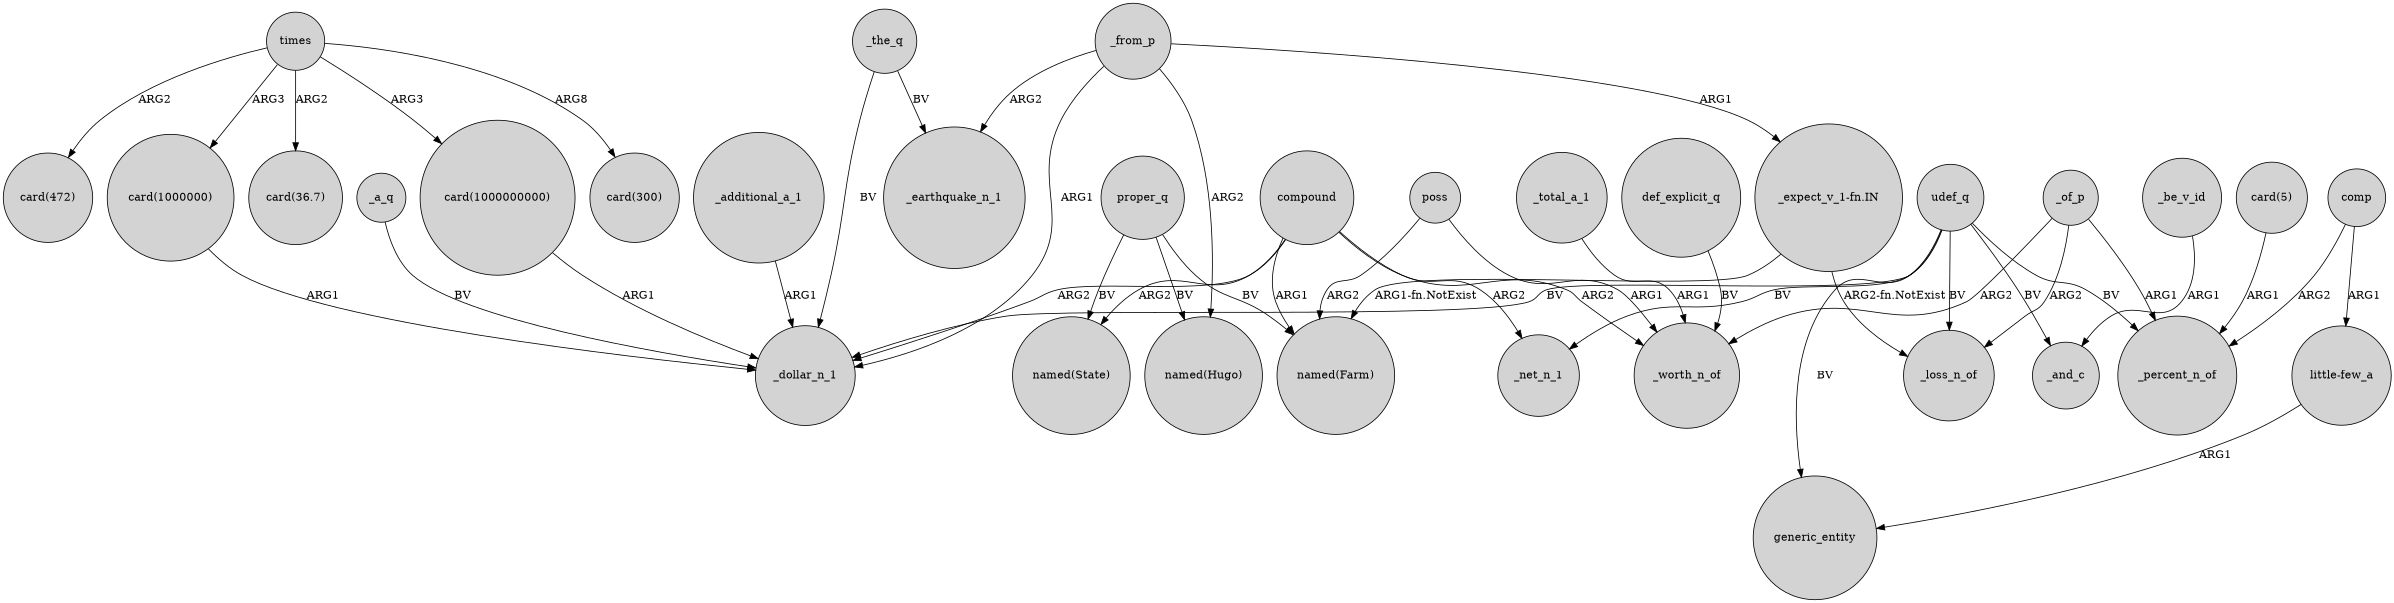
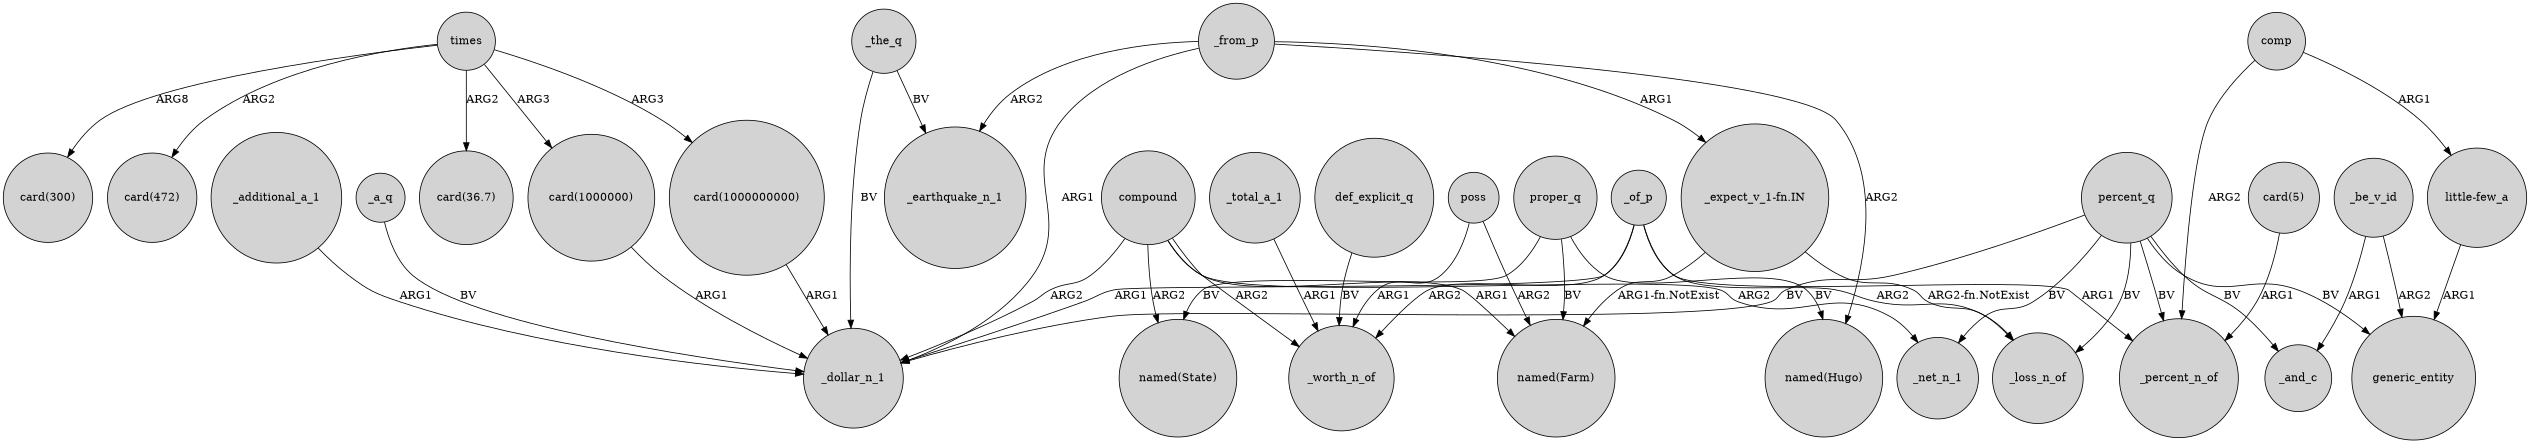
node "udef_q": label "udef_q" -> "percent_q"
edge "_be_v_id" -> "generic_entity": added, label "ARG2"
edge "_of_p" -> "_dollar_n_1": added, label "ARG1"
